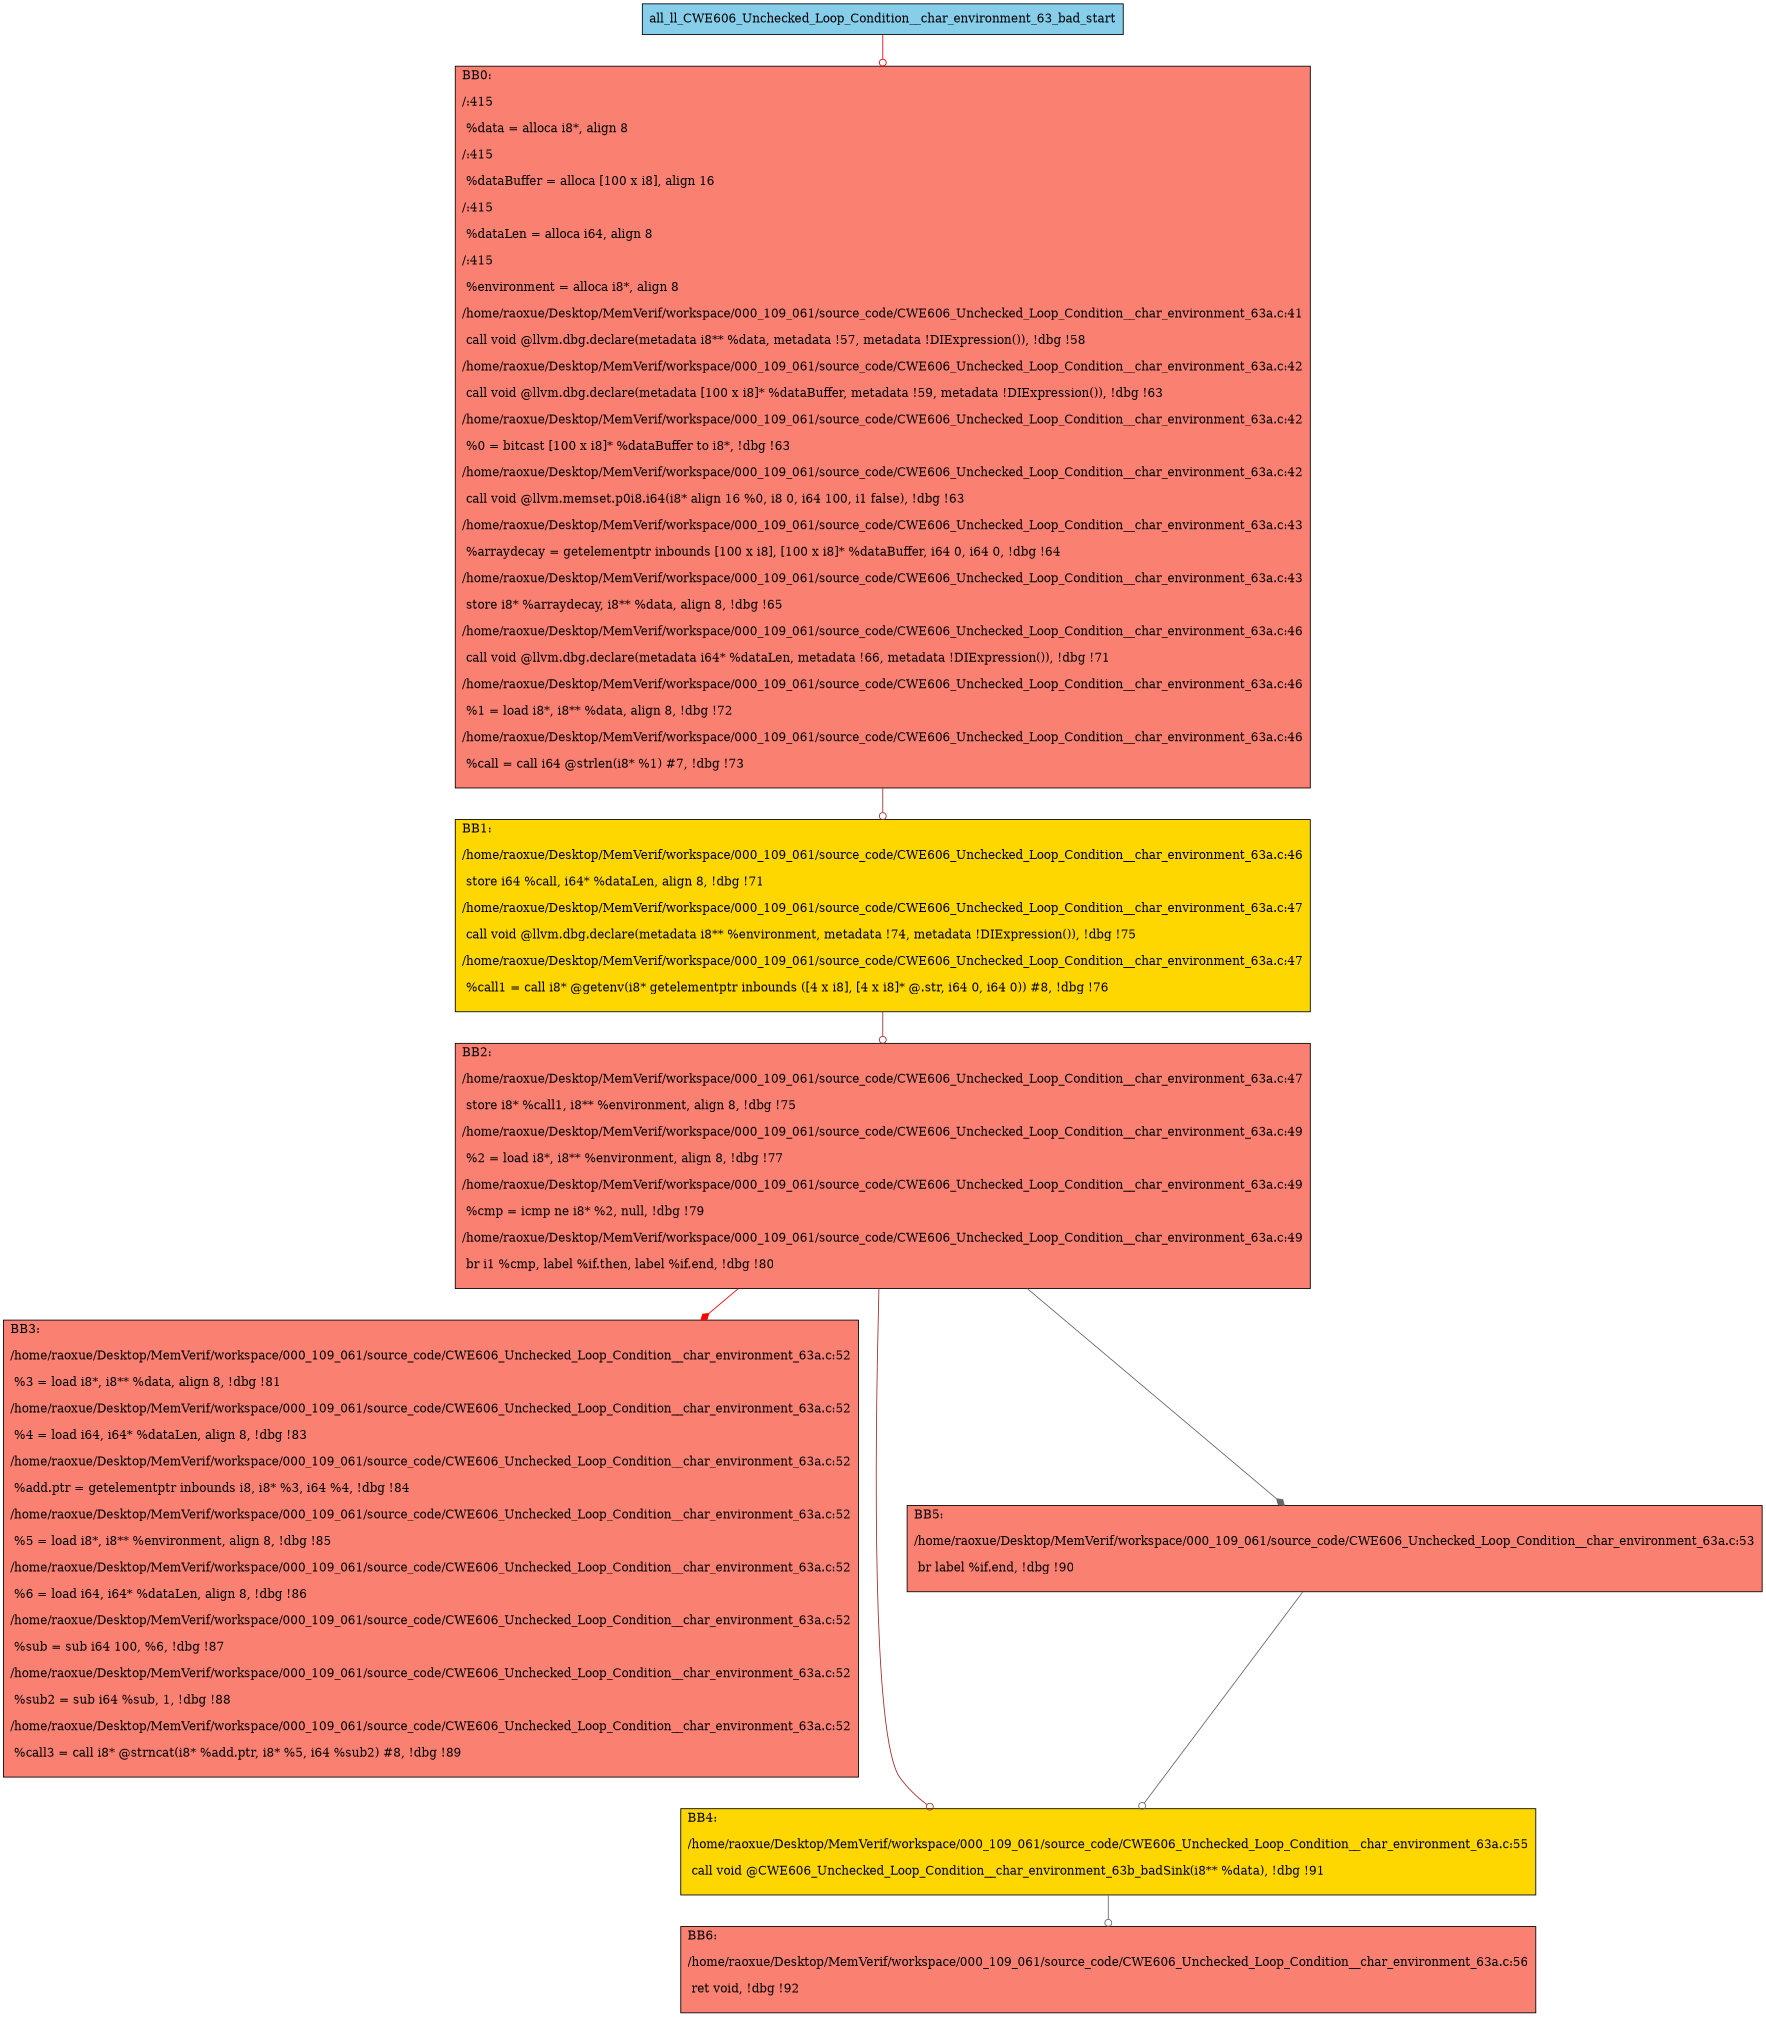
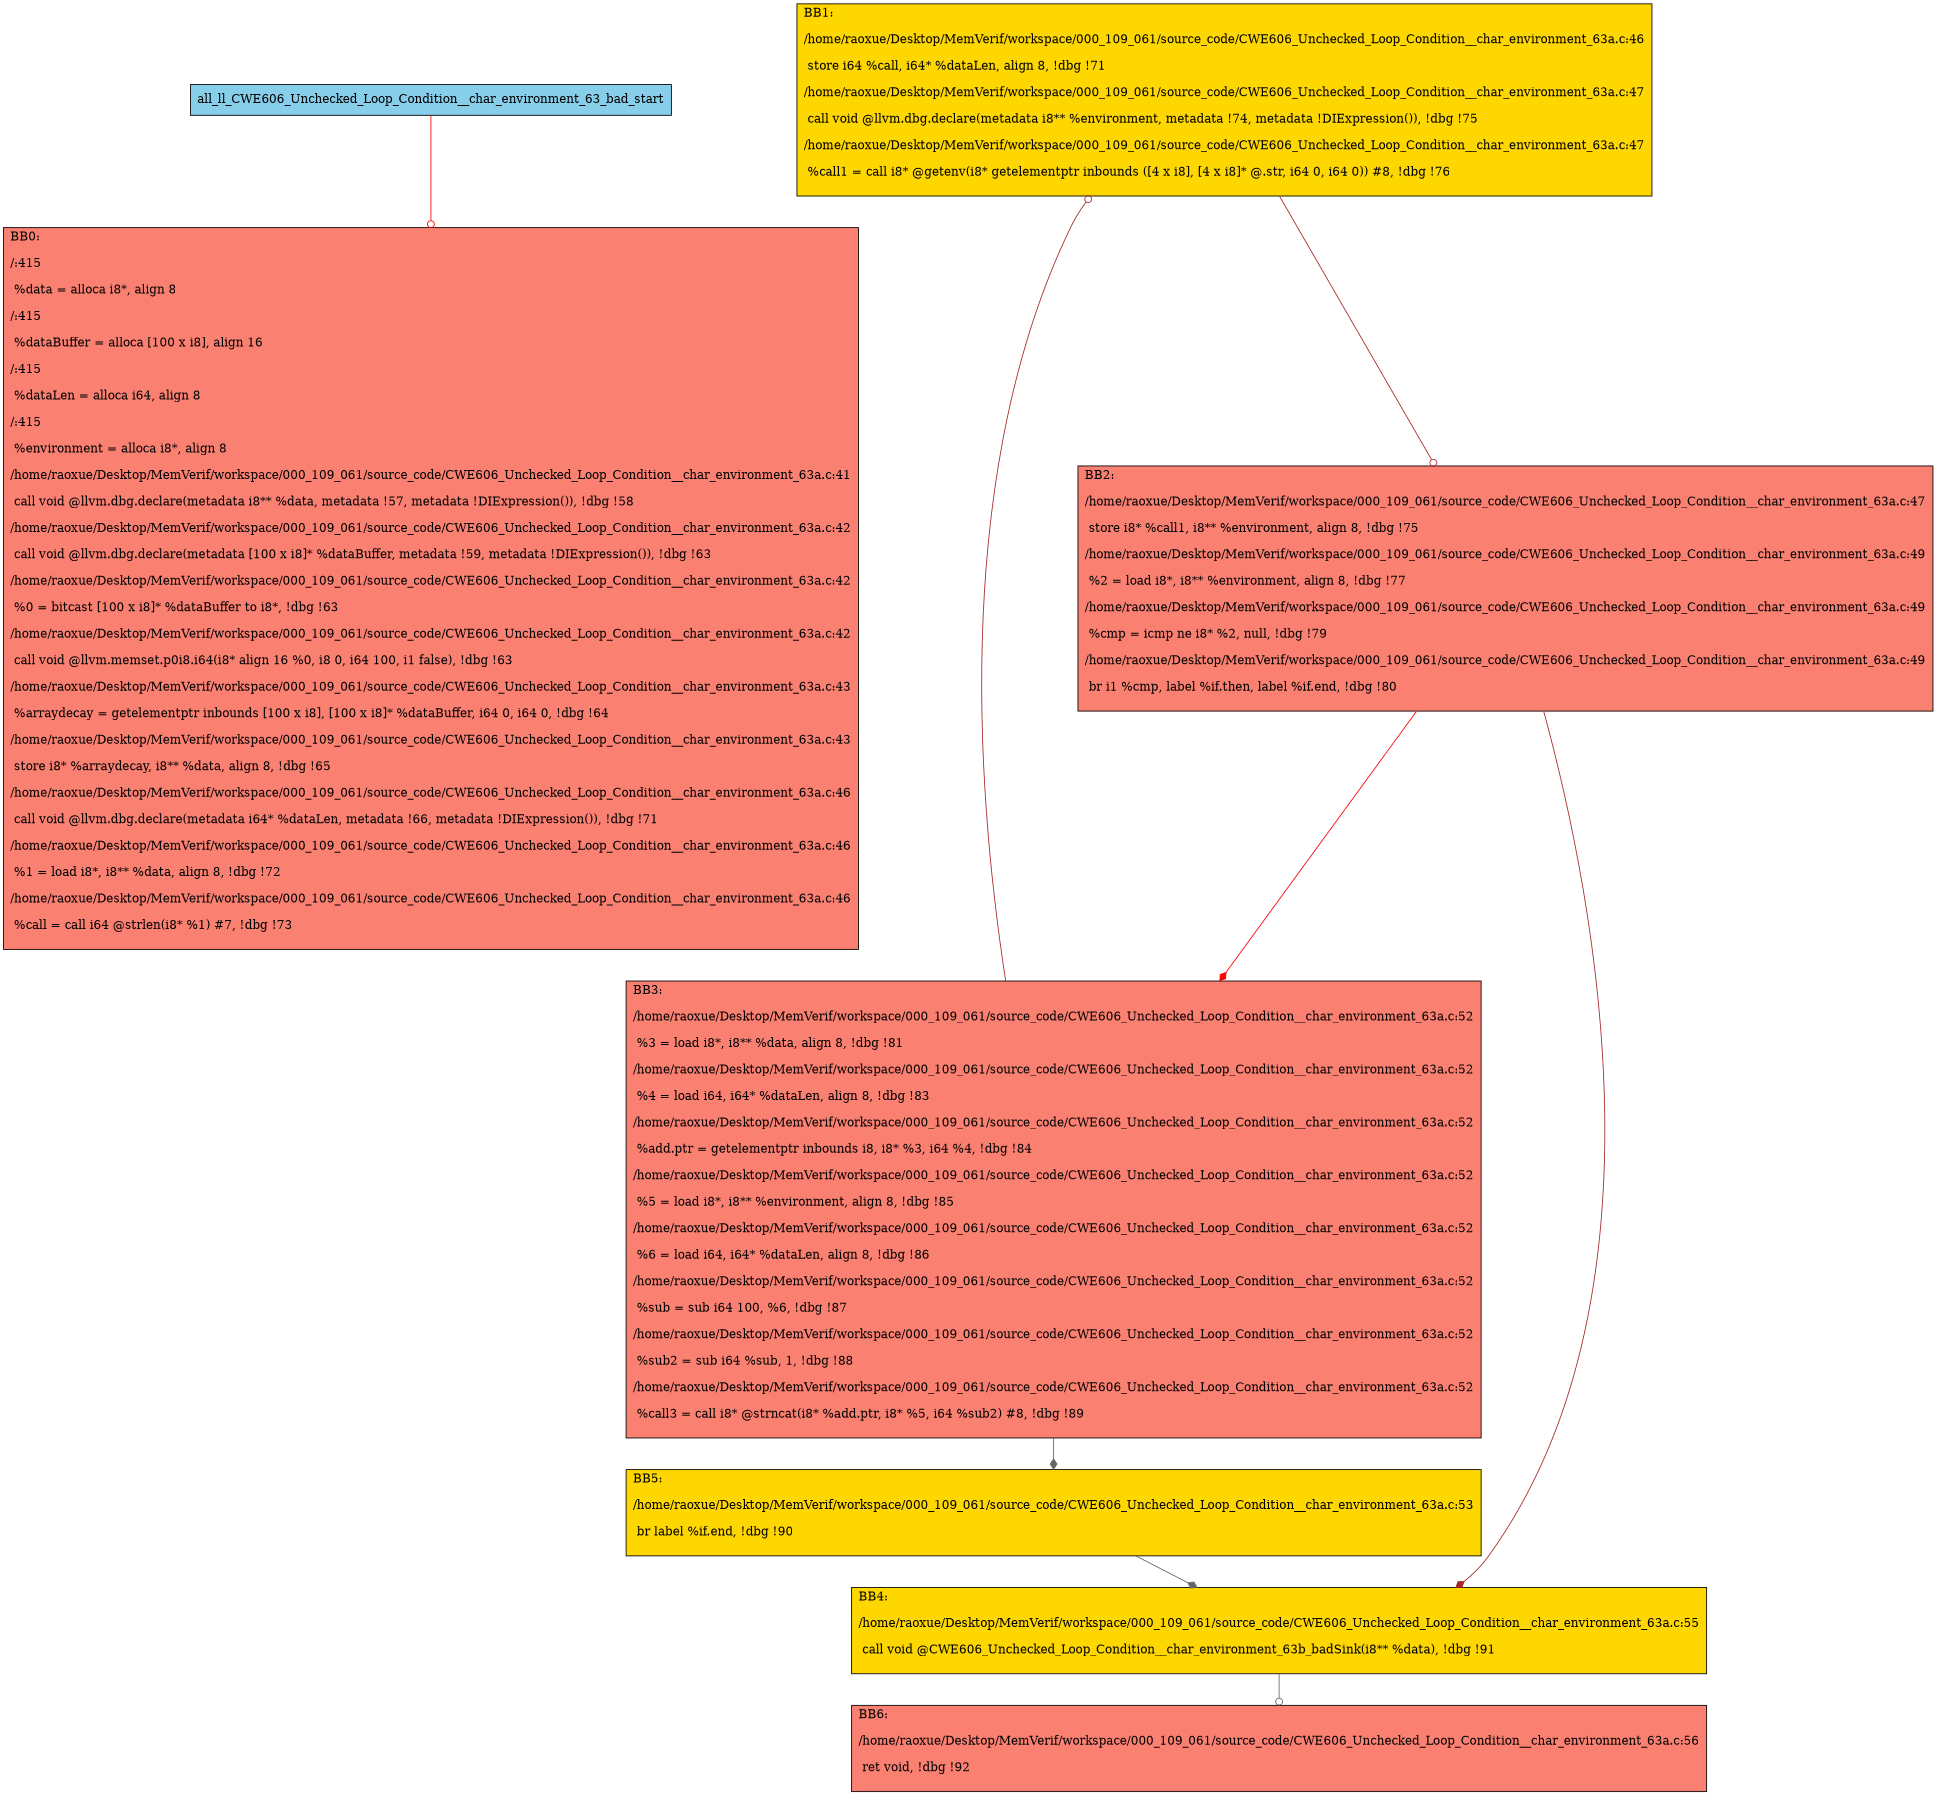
edge "BB0:" -> "BB1:": now "BB3:" -> "BB1:"
edge "BB2:" -> "BB5:": now "BB3:" -> "BB5:"
node "BB5:": fillcolor salmon -> gold
edge "BB2:" -> "BB4:": arrowhead odot -> diamond
edge "BB5:" -> "BB4:": arrowhead odot -> diamond
